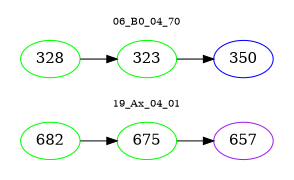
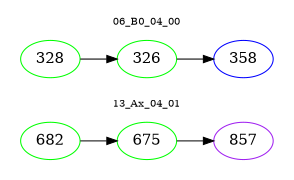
cluster "06_B0_04_70": label "06_B0_04_70" -> "06_B0_04_00"
node "323": label "323" -> "326"
node "350": label "350" -> "358"
cluster "19_Ax_04_01": label "19_Ax_04_01" -> "13_Ax_04_01"
node "657": label "657" -> "857"
